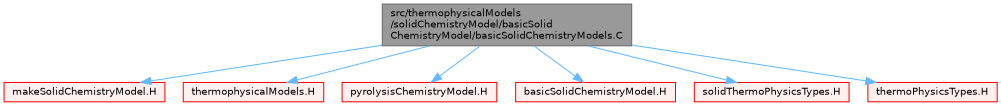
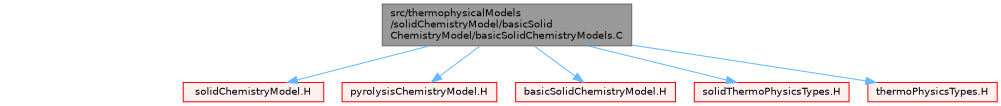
node "makeSolidChemistryModel.H": removed
node "thermophysicalModels.H": label "thermophysicalModels.H" -> "solidChemistryModel.H"
